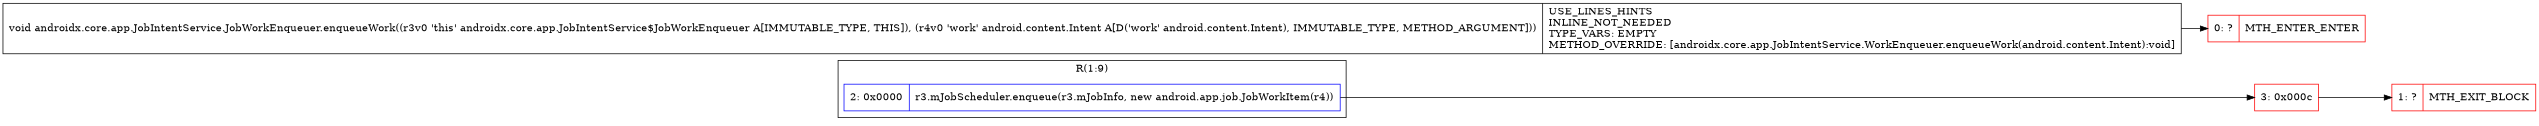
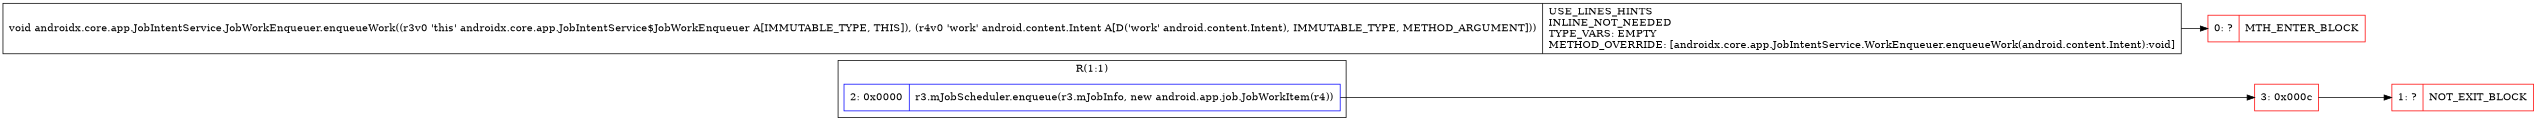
node "0: ?": text "MTH_ENTER_ENTER" -> "MTH_ENTER_BLOCK"
cluster "R(1:9)": label "R(1:9)" -> "R(1:1)"
node "1: ?": text "MTH_EXIT_BLOCK" -> "NOT_EXIT_BLOCK"
